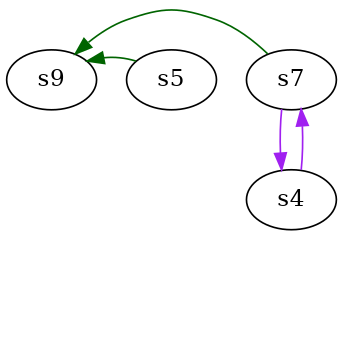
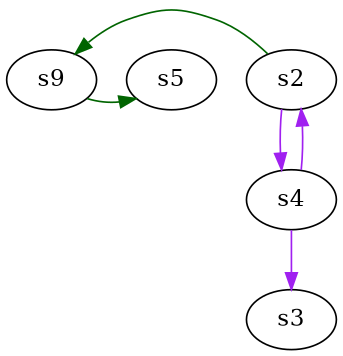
edge "s5" -> "s9": reversed
node "s7": label "s7" -> "s2"
node "s3": added
